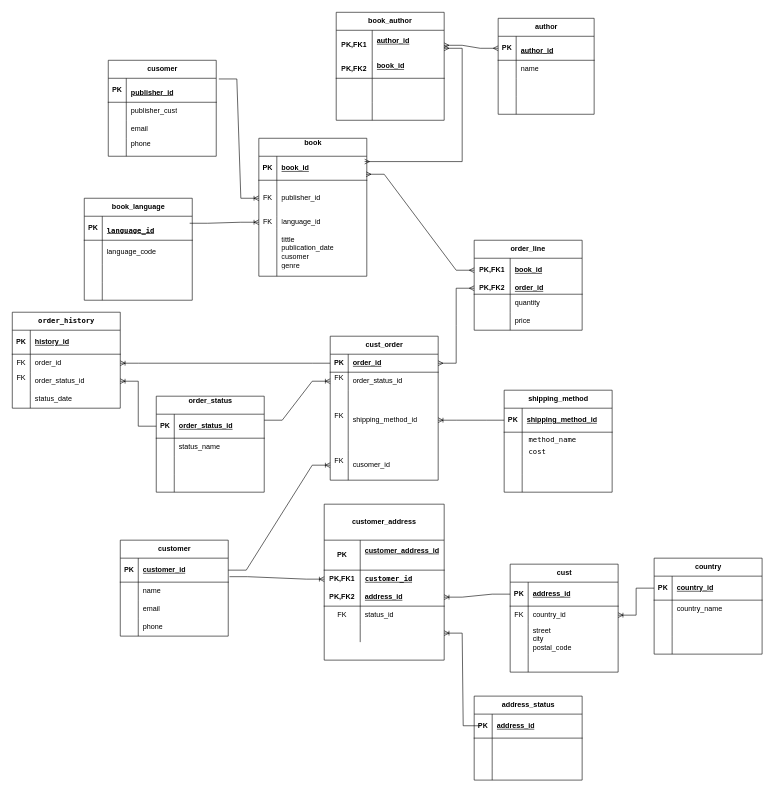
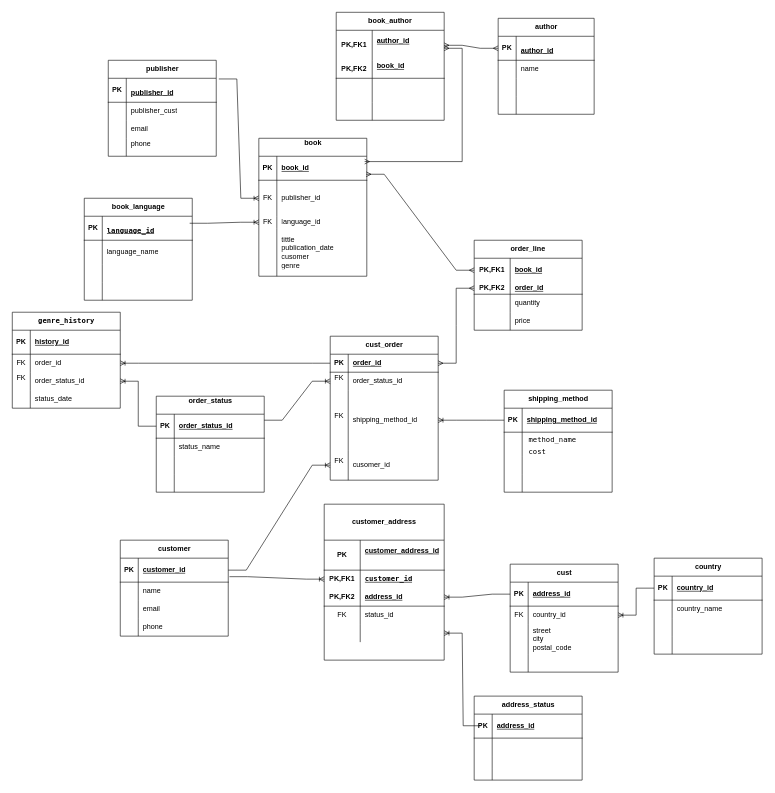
node "cusomer": label "cusomer" -> "publisher"
node "language_code": label "language_code" -> "language_name"
node "order_history": label "order_history" -> "genre_history"
